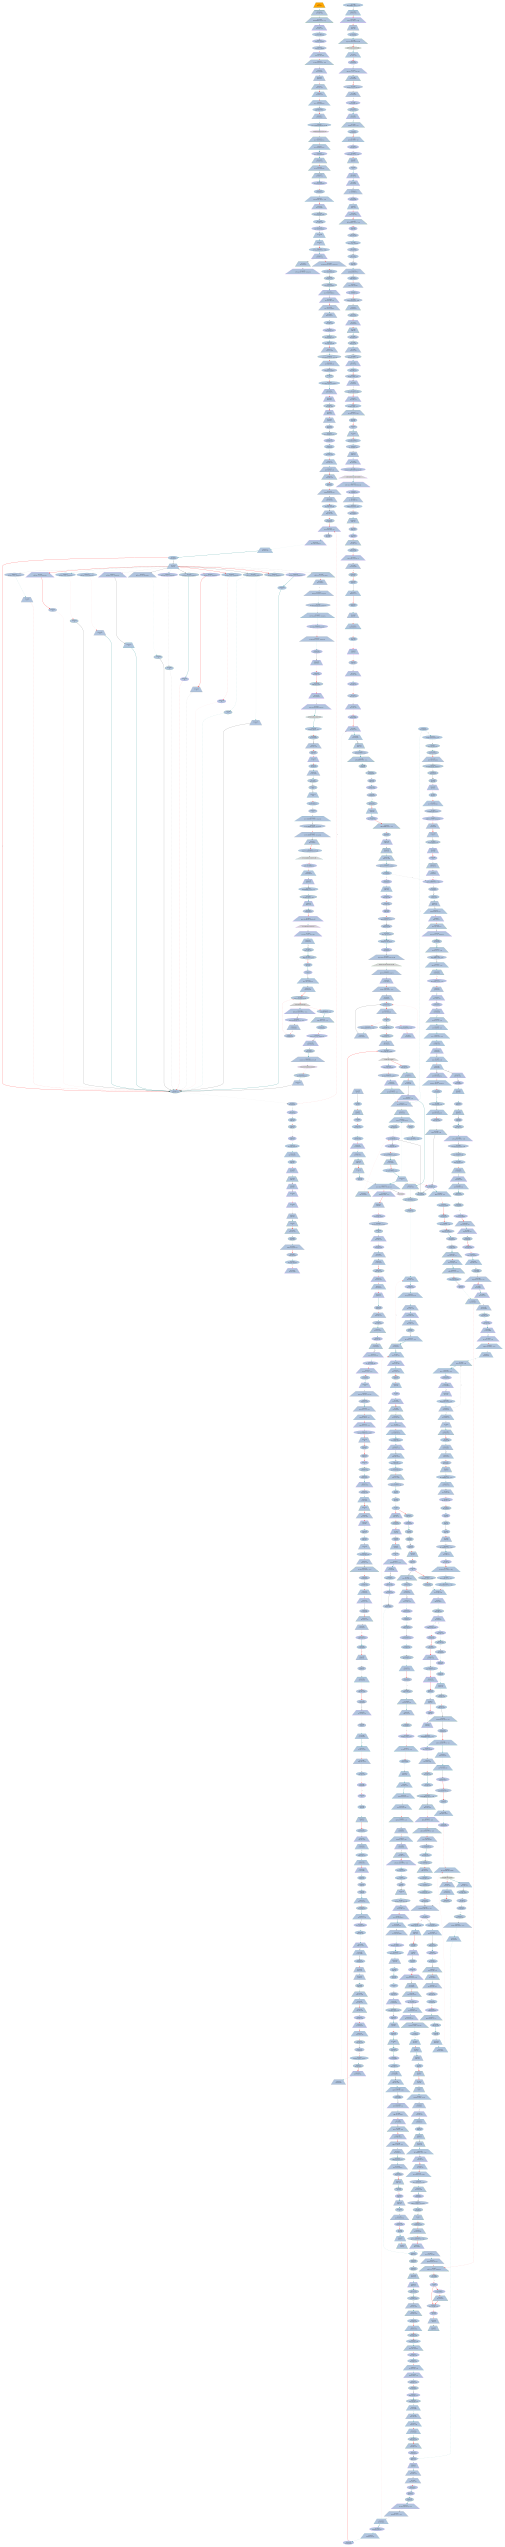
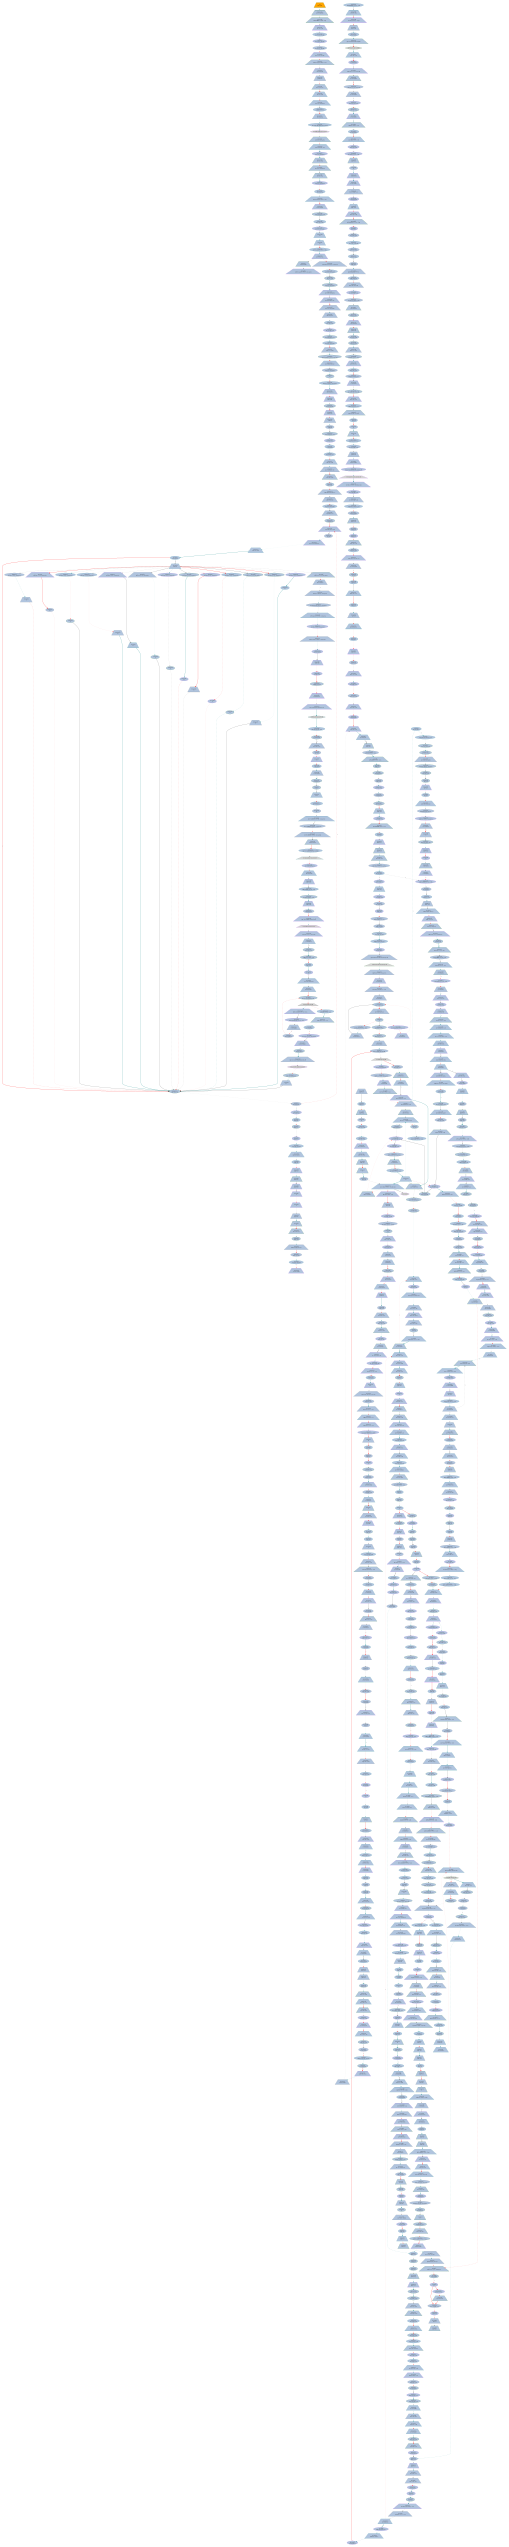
node "0x0040116a movl %eax, 0x4(%edx)": shape ellipse -> trapezium
